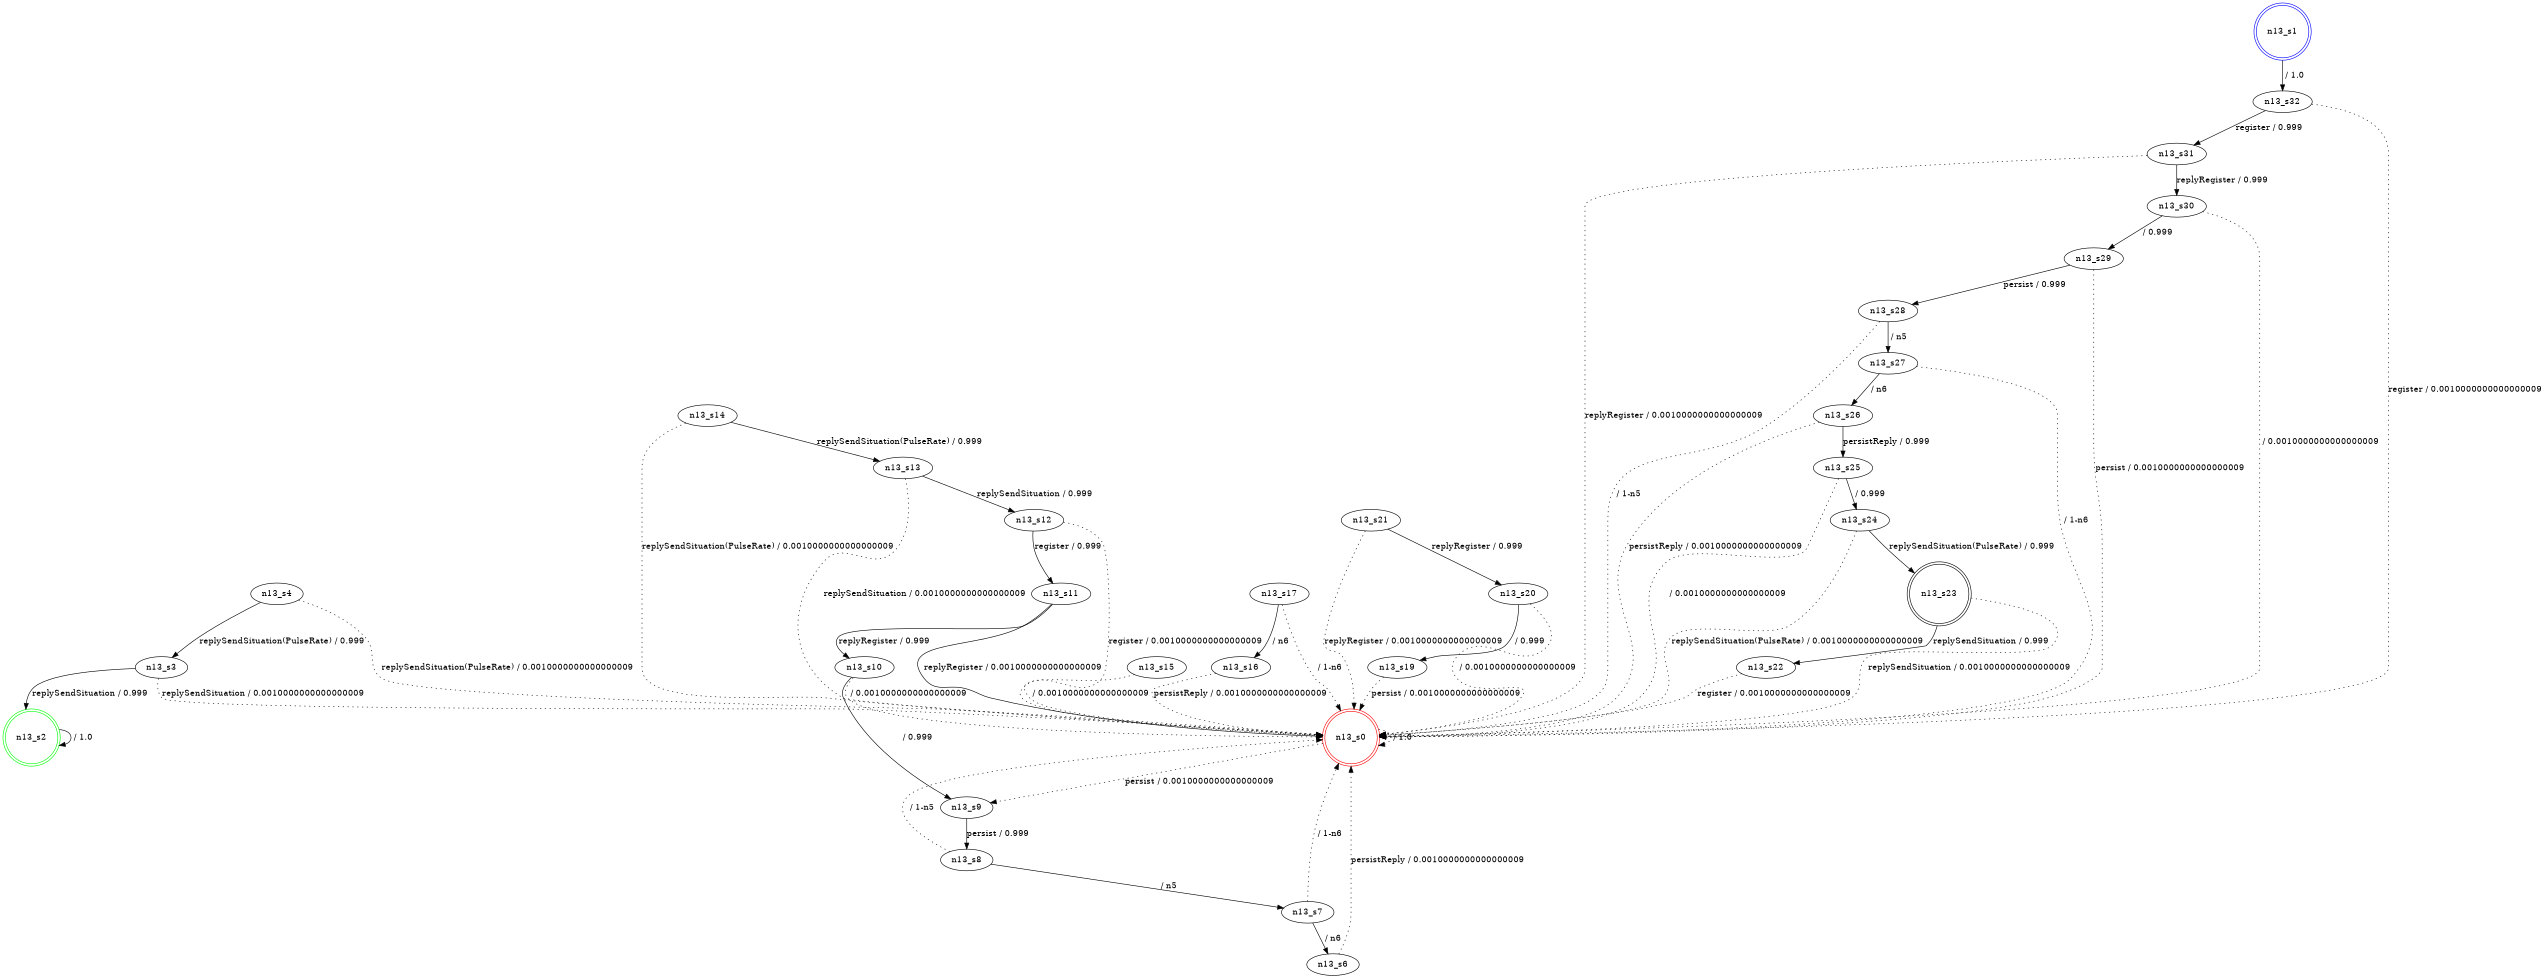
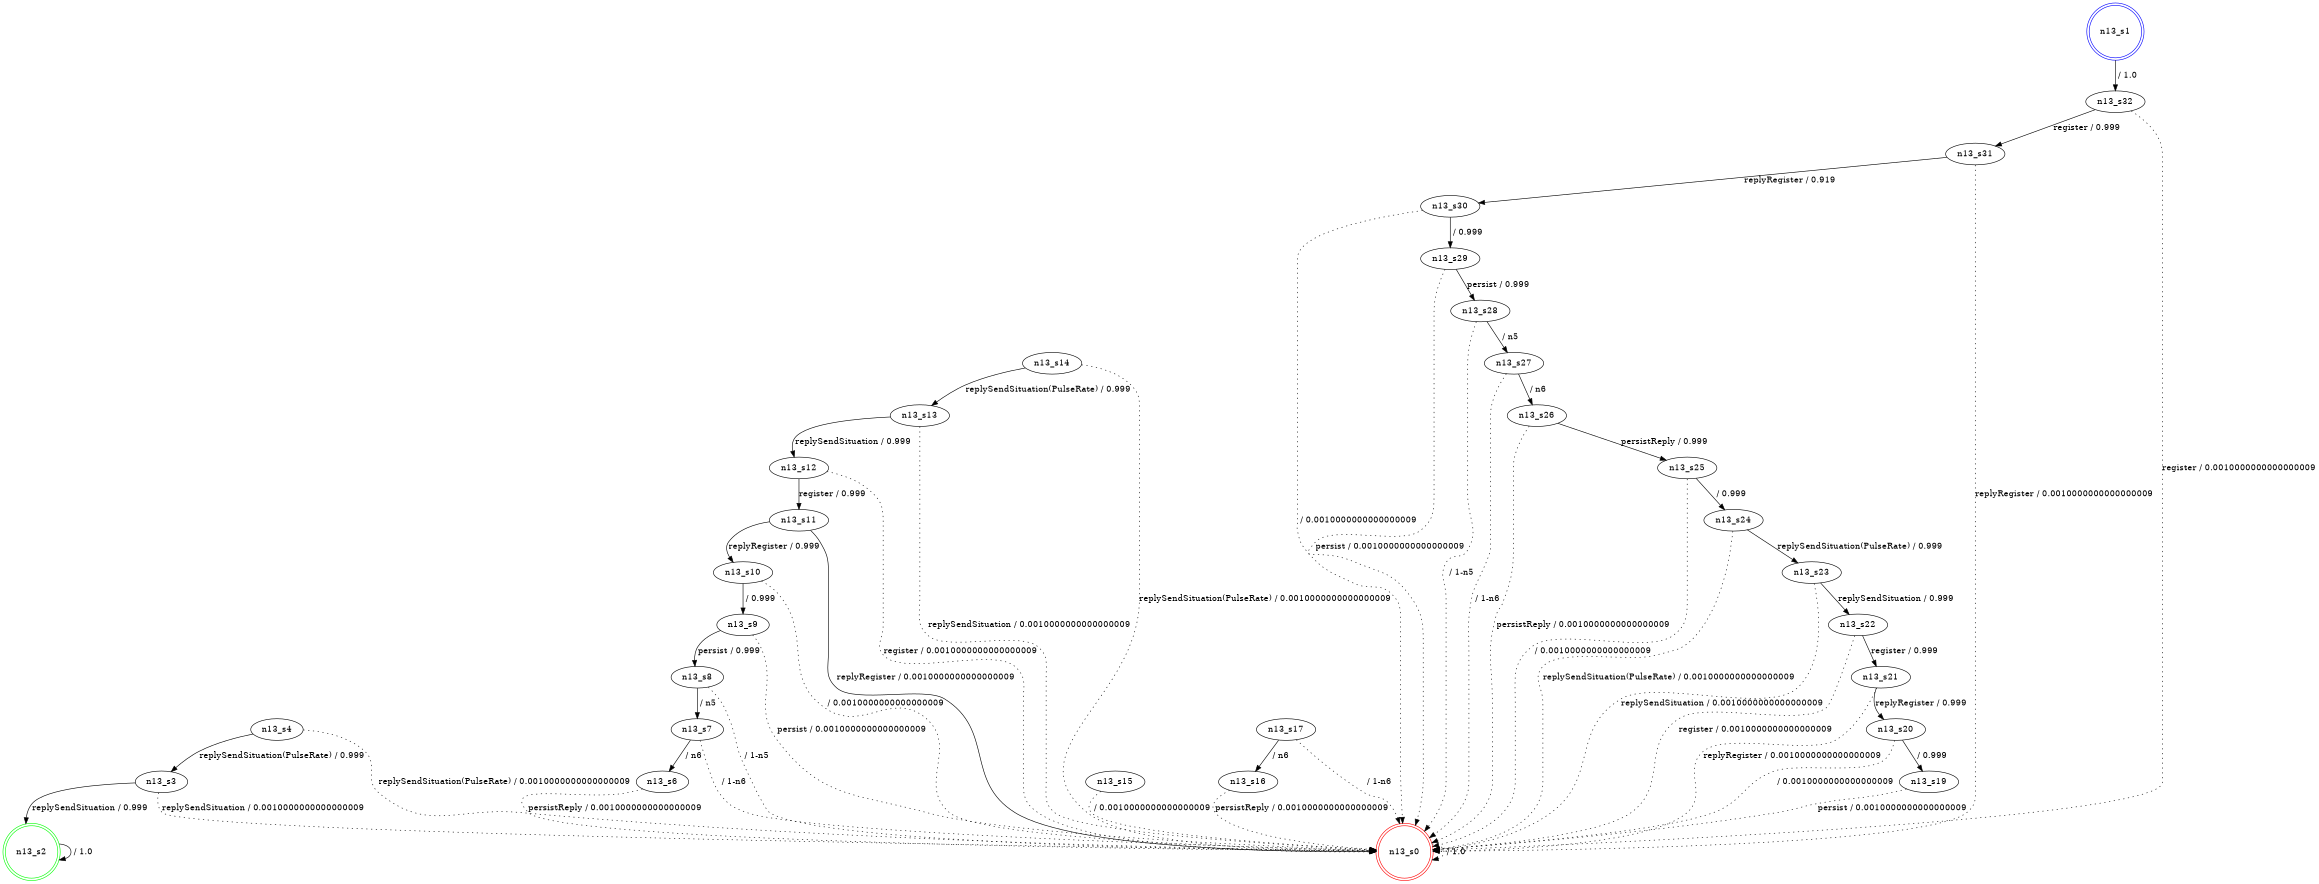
edge "n13_s31" -> "n13_s30": label "replyRegister / 0.999" -> "replyRegister / 0.919"
node "n13_s23": shape doublecircle -> ellipse
edge "n13_s22" -> "n13_s21": added, label "register / 0.999"
edge "n13_s0" -> "n13_s9": reversed
